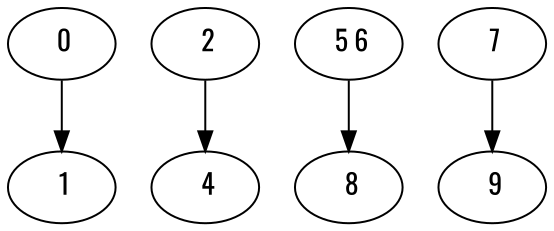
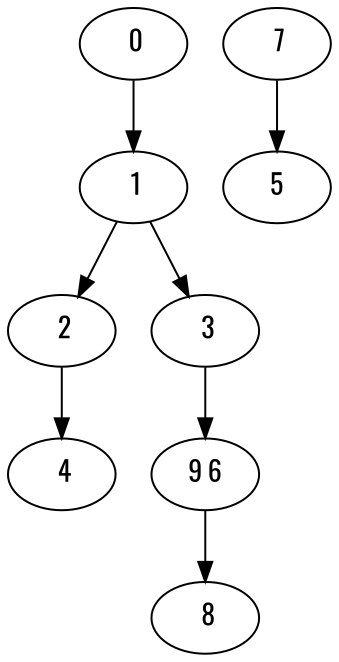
node "5 6": label "5 6" -> "9 6"
node "9": label "9" -> "5"
edge "1" -> "2": added
node "3": added
